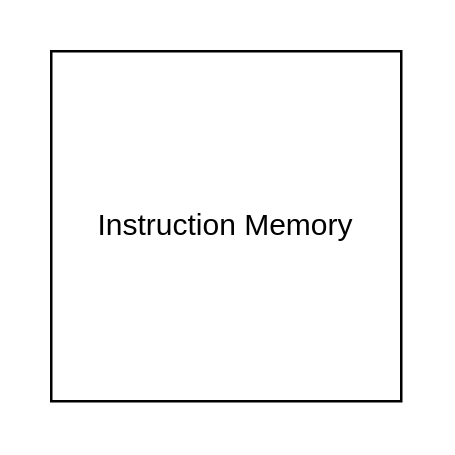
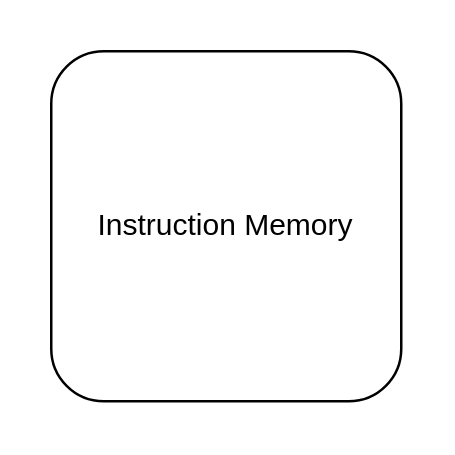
node "Instruction Memory": shape rectangle -> rounded rectangle
